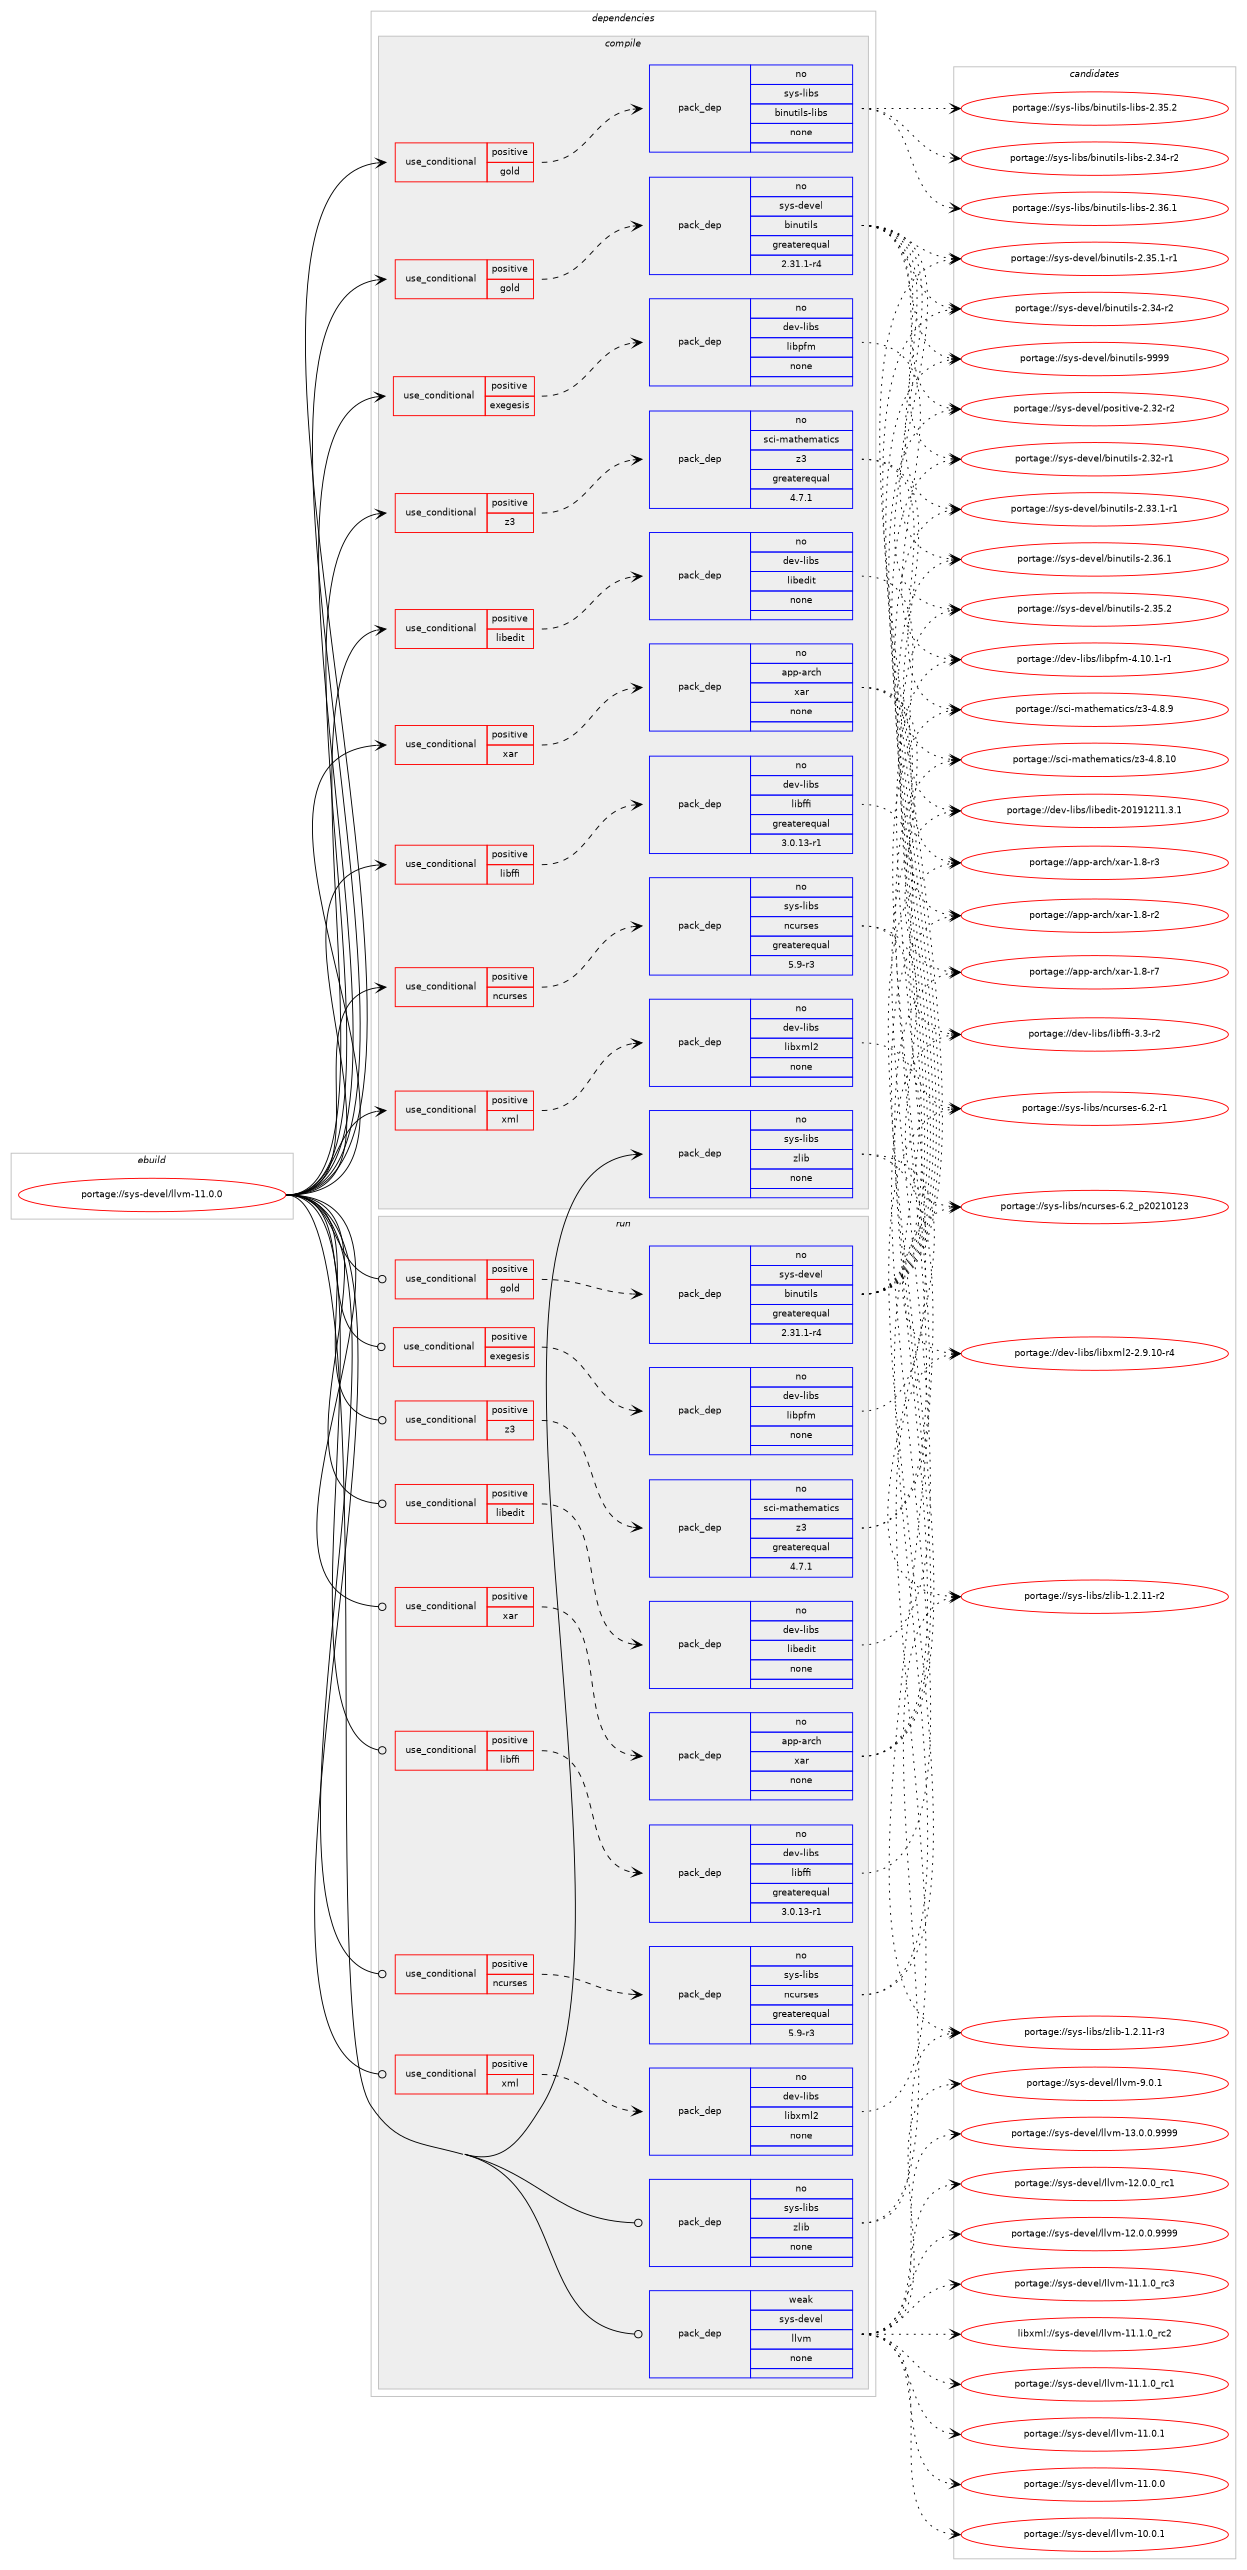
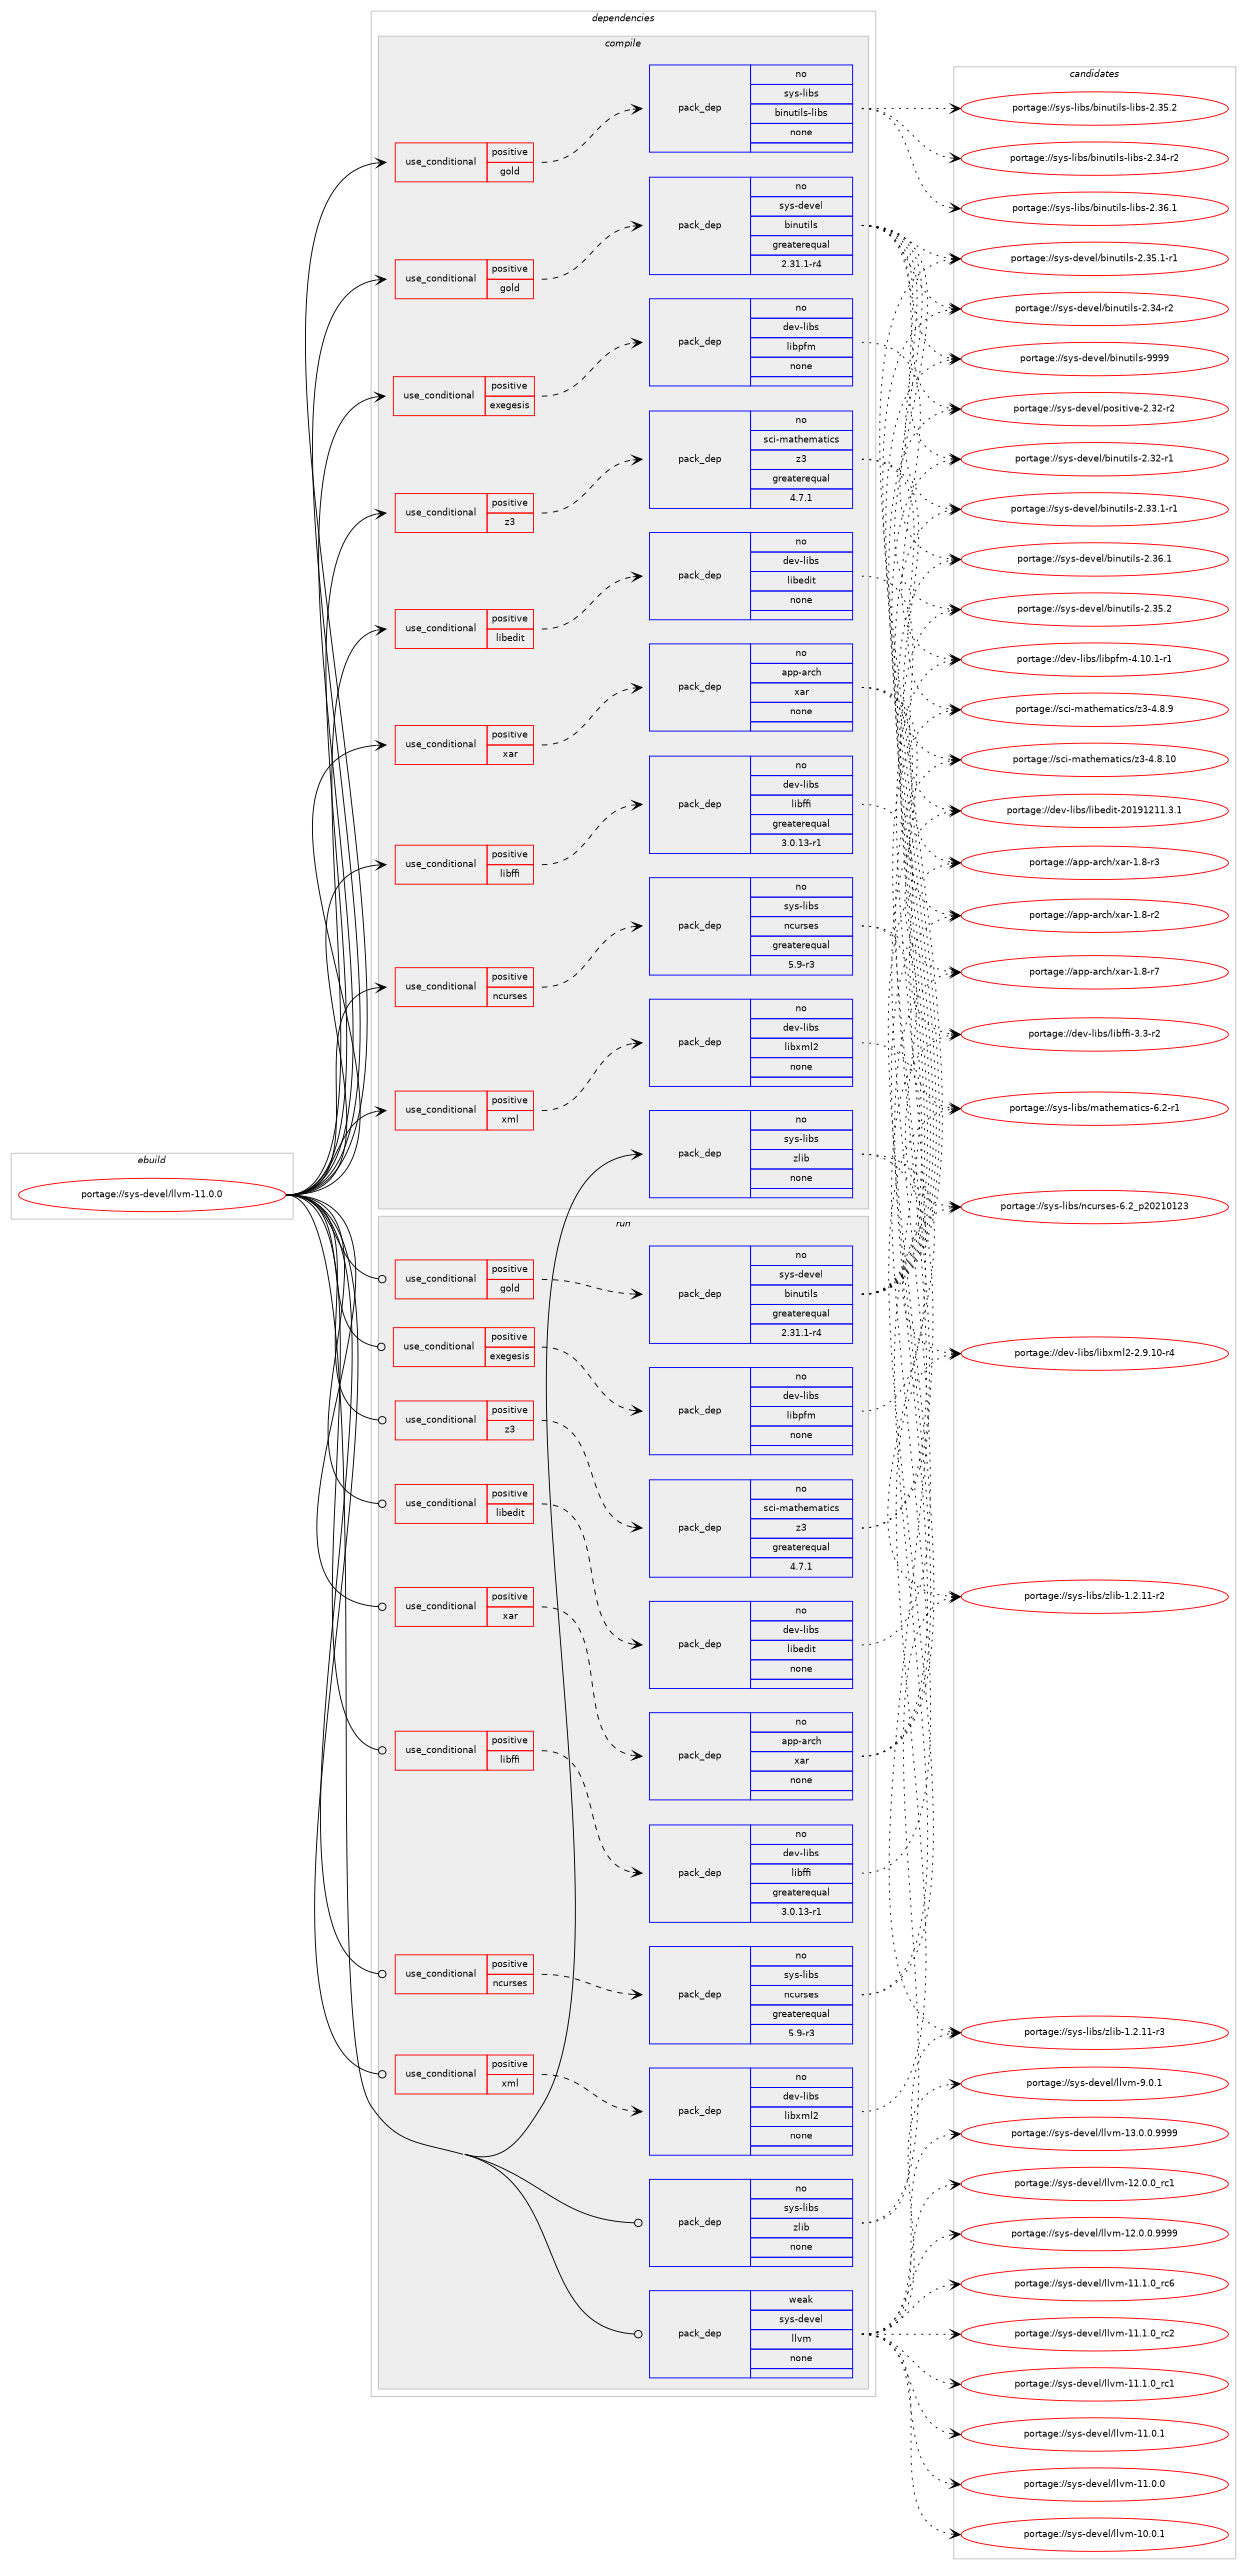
node "portage://sys-libs/ncurses-6.2-r1": label "portage://sys-libs/ncurses-6.2-r1" -> "portage://sys-libs/mathematics-6.2-r1"
node "portage://sys-devel/llvm-11.1.0_rc3": label "portage://sys-devel/llvm-11.1.0_rc3" -> "portage://sys-devel/llvm-11.1.0_rc6"
node "libxml://sys-devel/llvm-11.1.0_rc2": label "libxml://sys-devel/llvm-11.1.0_rc2" -> "portage://sys-devel/llvm-11.1.0_rc2"
